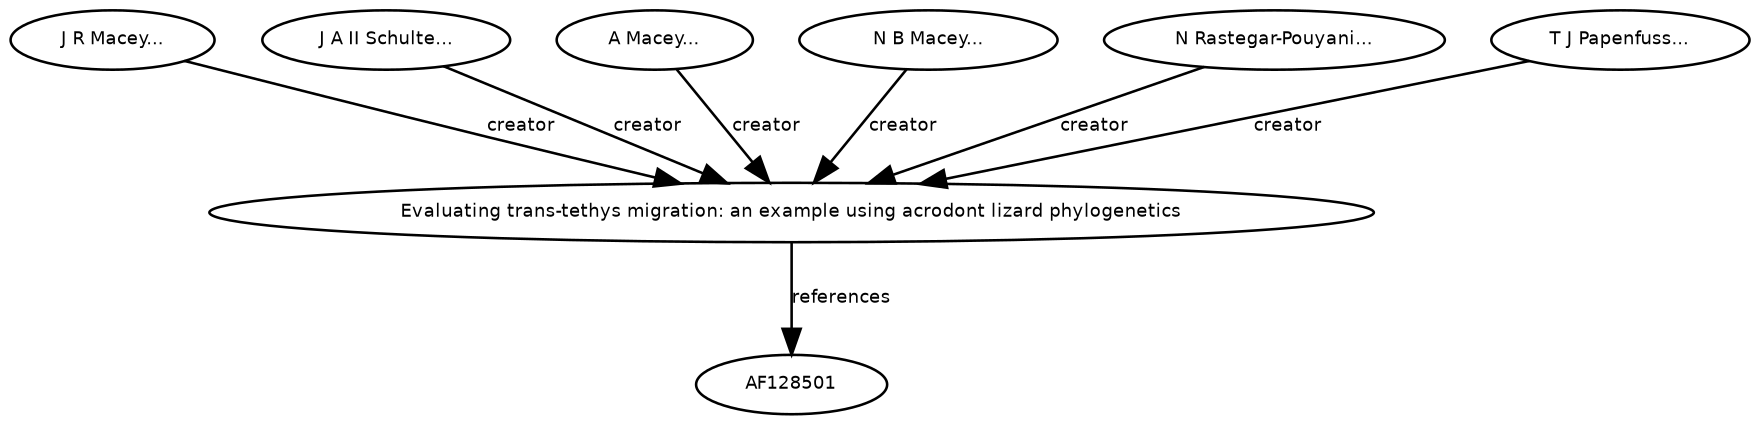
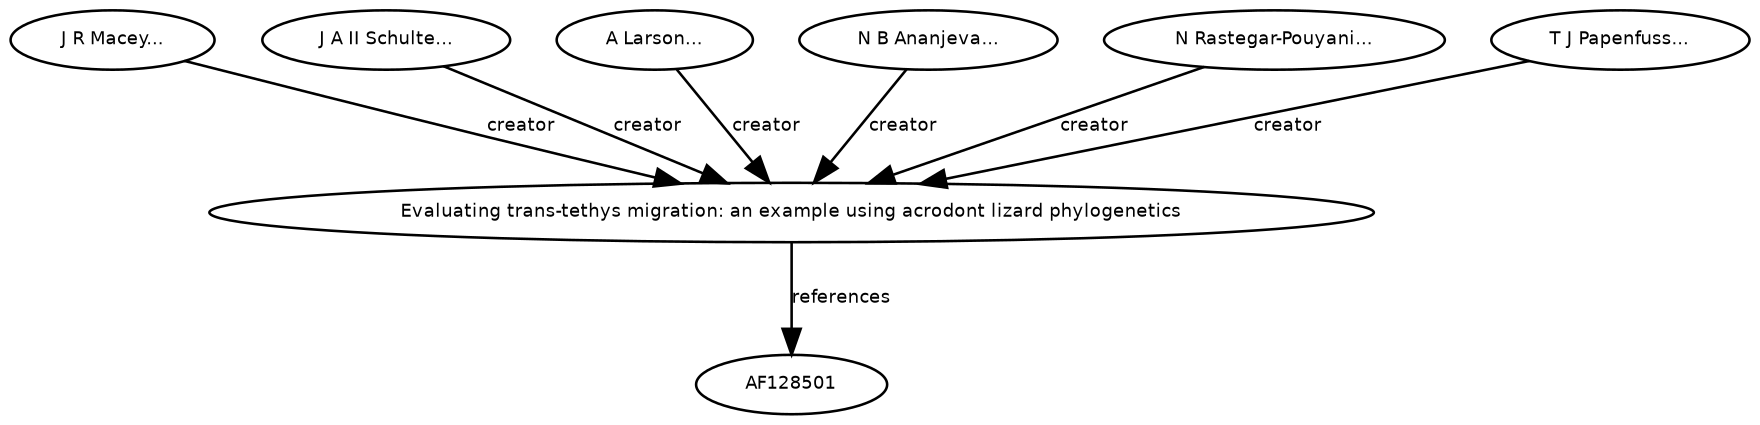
node "A Macey...": label "A Macey..." -> "A Larson..."
node "N B Macey...": label "N B Macey..." -> "N B Ananjeva..."
